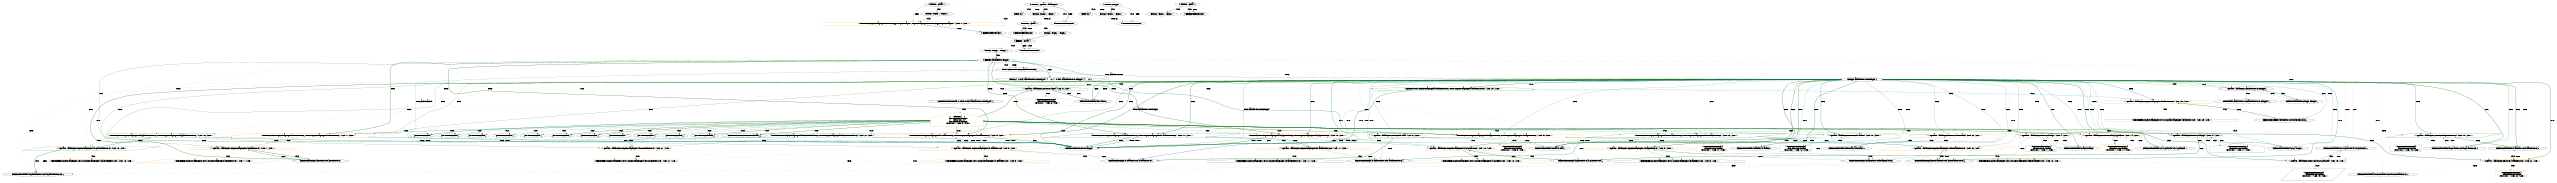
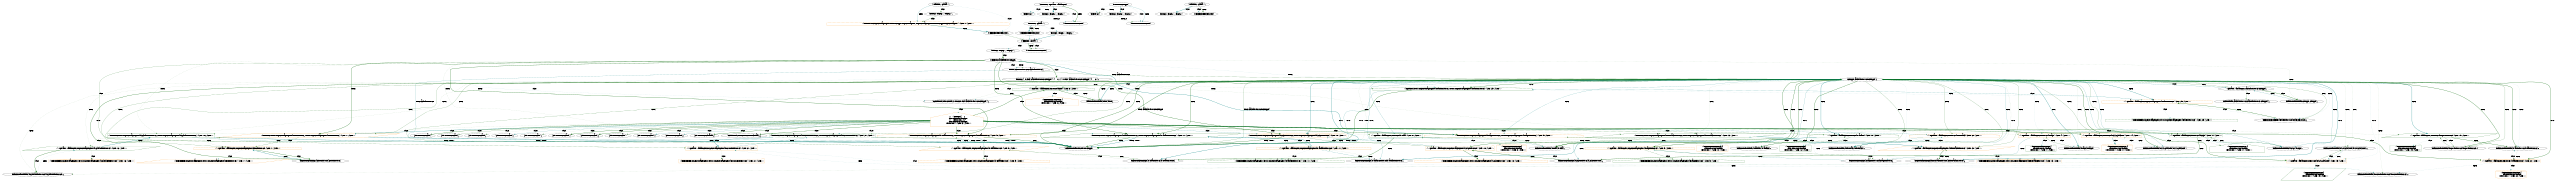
edge "(PARAM,const Resource& cached_resource)" -> "(METHOD_RETURN,ResourceType)": label "DDG: cached_cached" -> "DDG: cached_resource"
